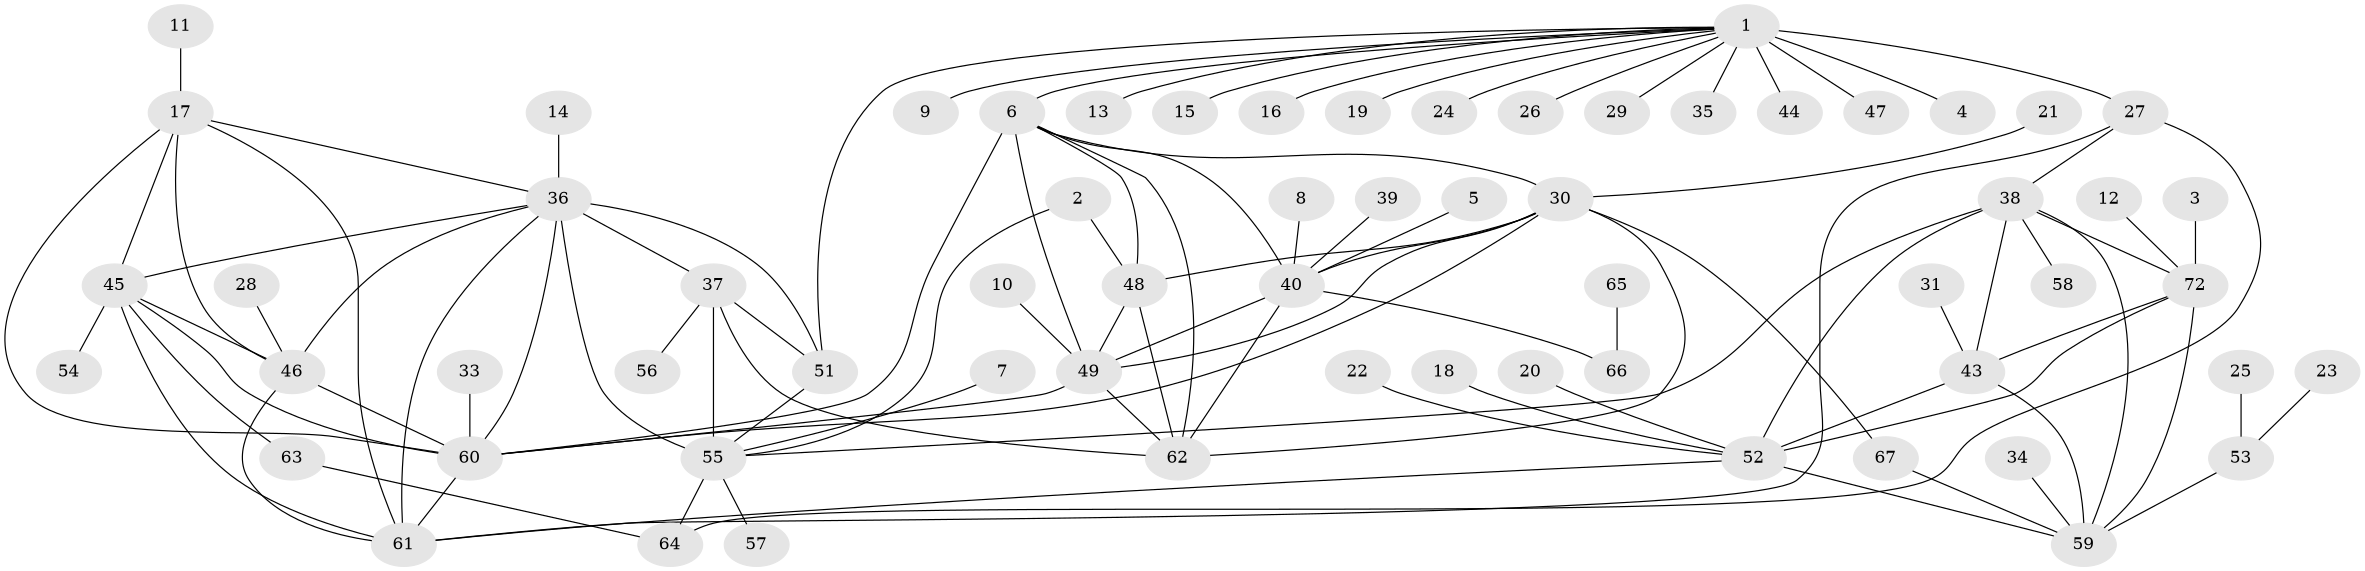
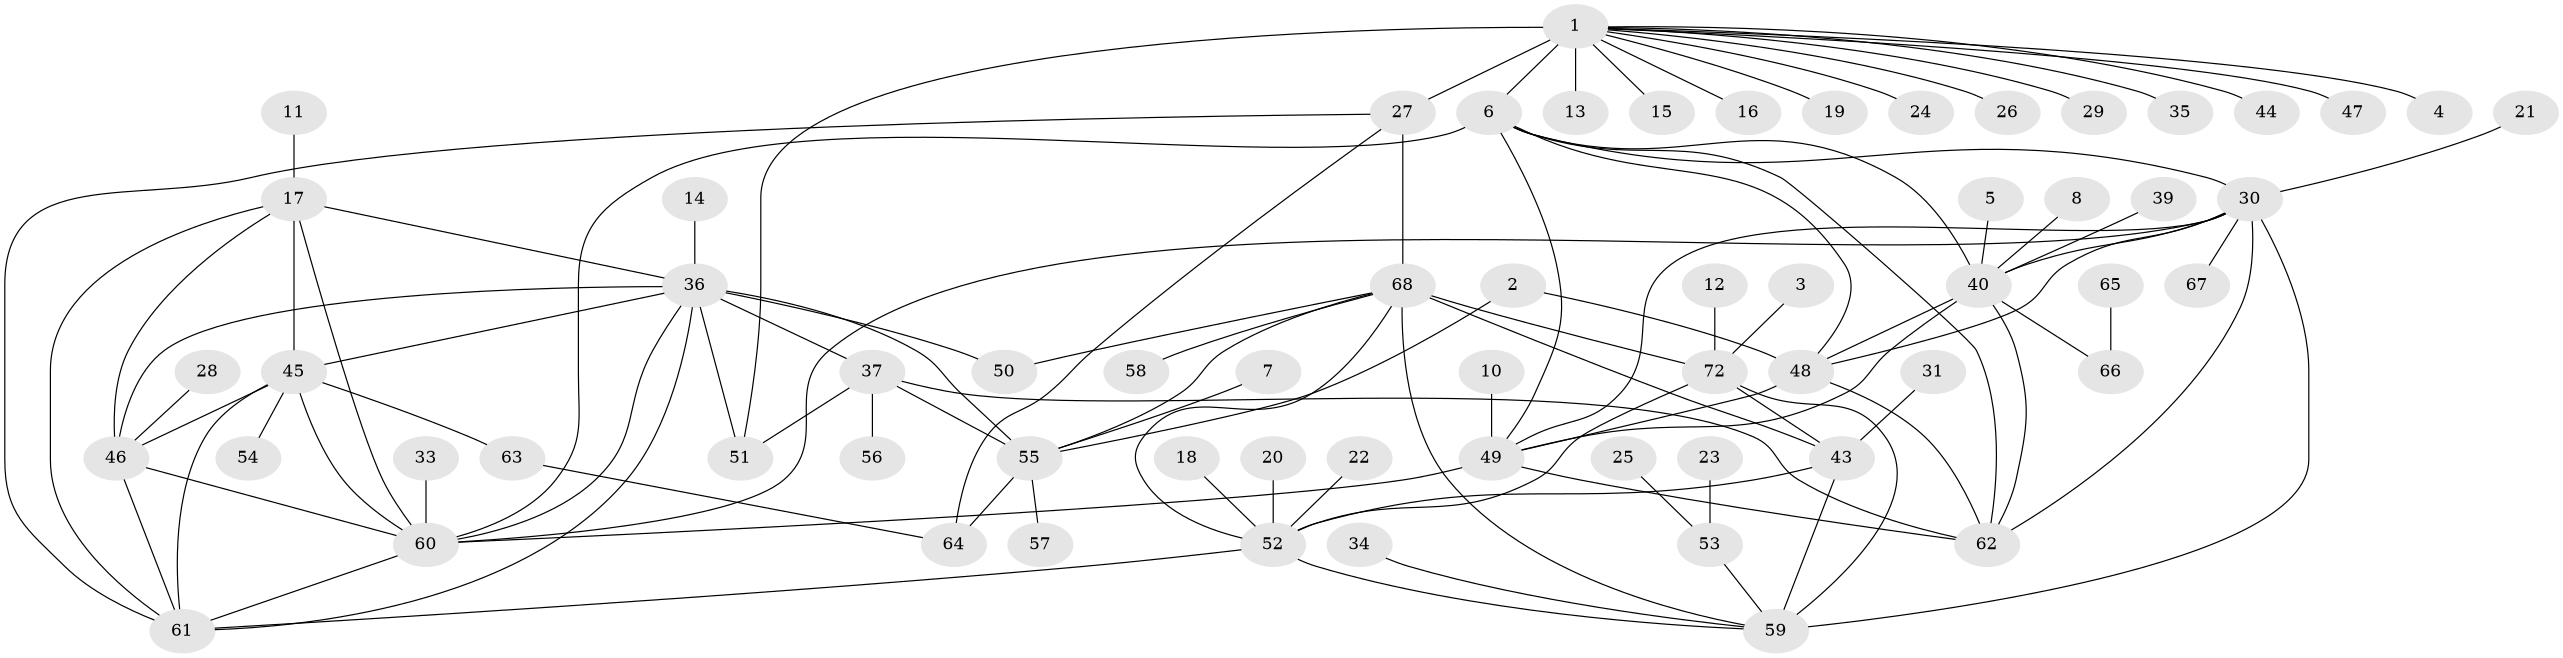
node "9": removed
node "38": label "38" -> "68"
edge "40" -- "48": added
node "50": added
edge "51" -- "55": removed
edge "67" -- "59": now "30" -- "59"
